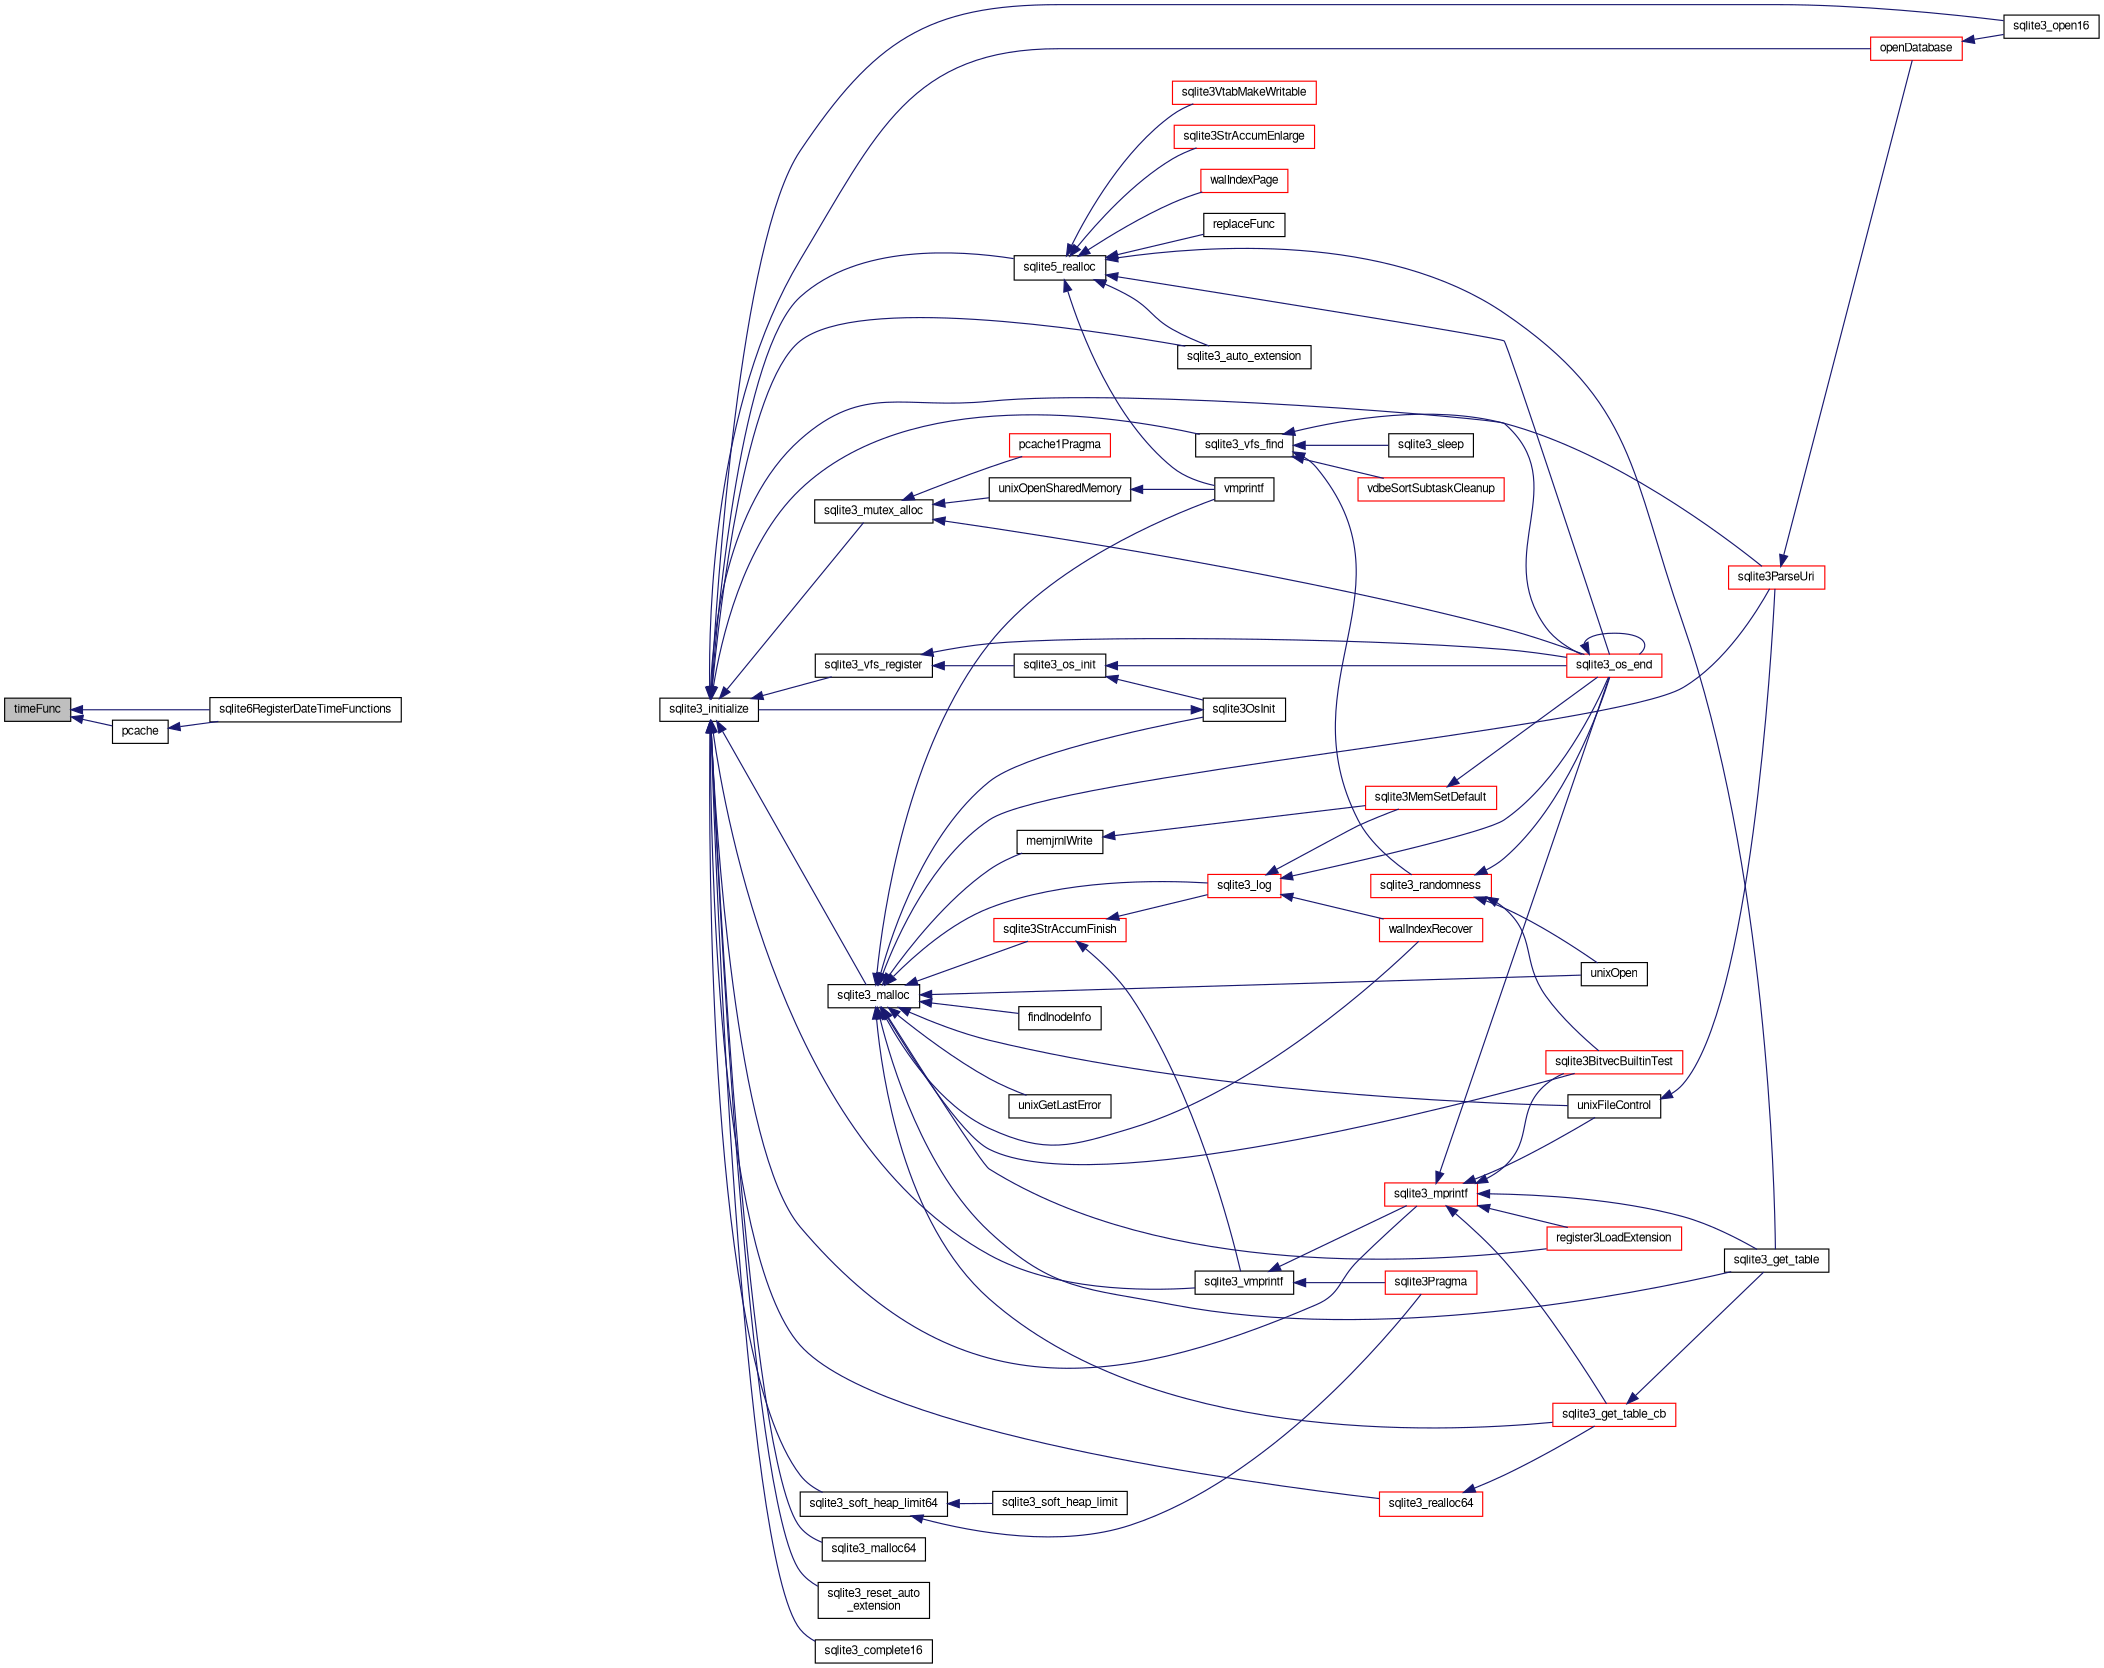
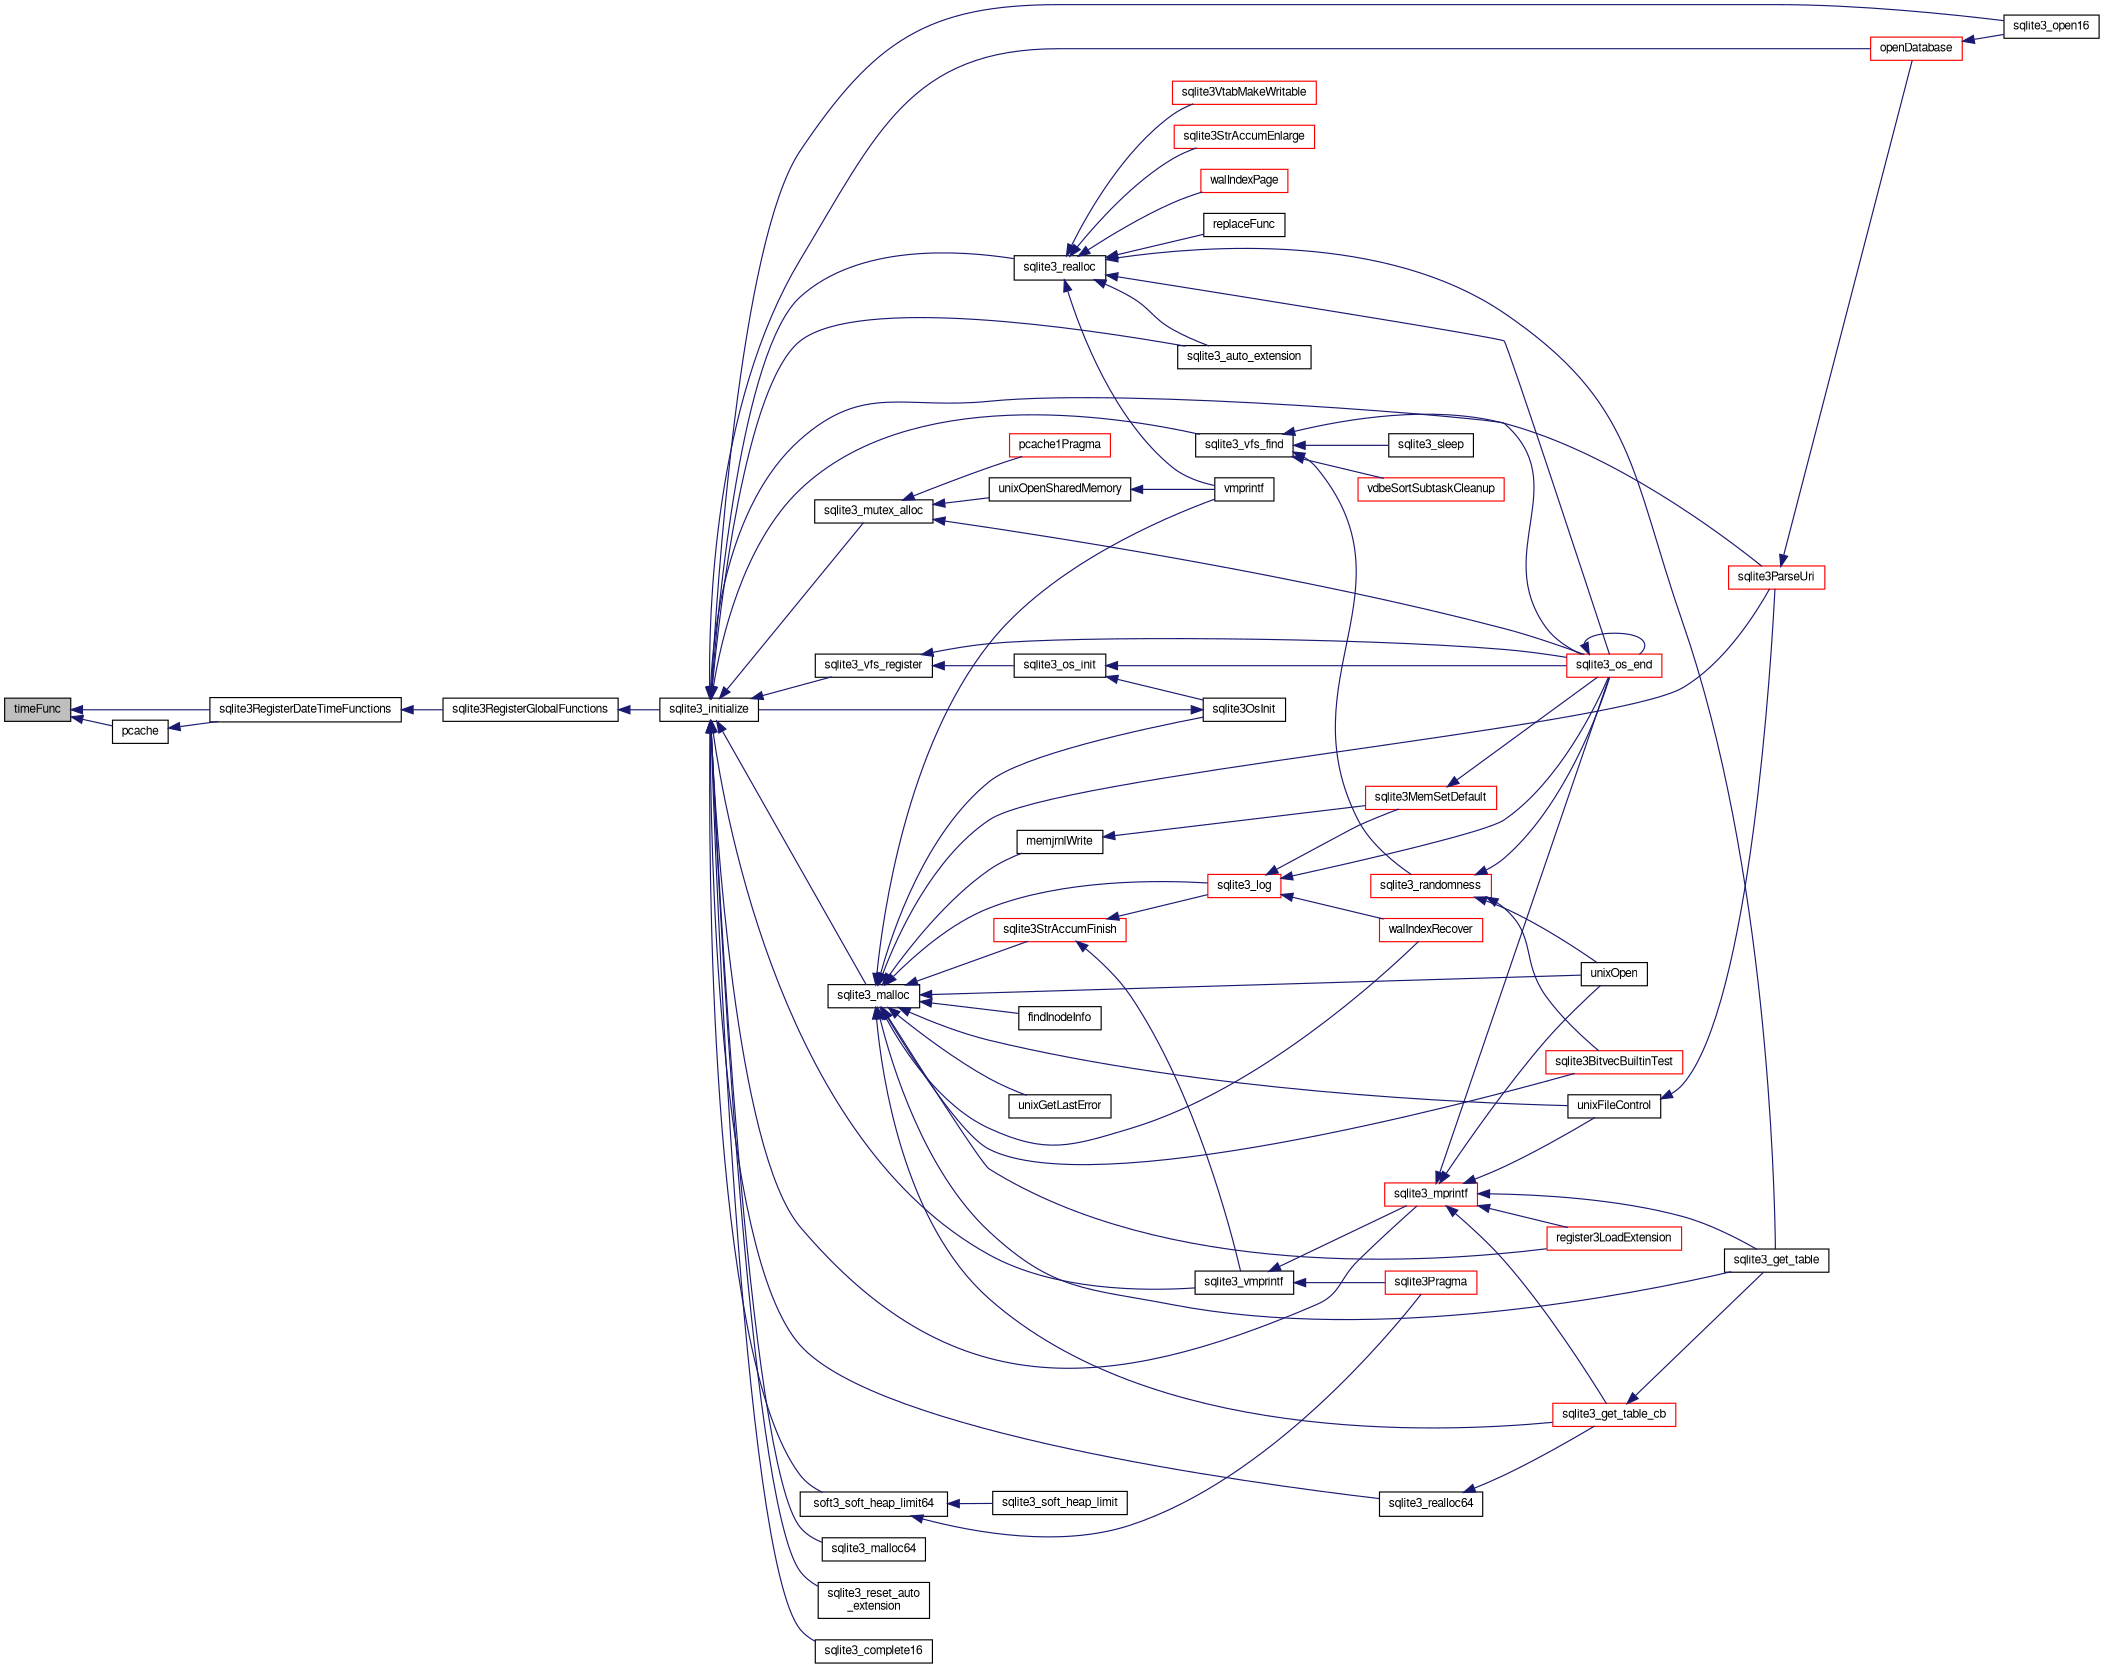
node "sqlite5_realloc": label "sqlite5_realloc" -> "sqlite3_realloc"
node "sqlite6RegisterDateTimeFunctions": label "sqlite6RegisterDateTimeFunctions" -> "sqlite3RegisterDateTimeFunctions"
node "sqlite3RegisterGlobalFunctions": added
edge "sqlite3BitvecBuiltinTest" -> "sqlite3_mprintf": now "unixOpen" -> "sqlite3_mprintf"
node "sqlite3_soft_heap_limit64": label "sqlite3_soft_heap_limit64" -> "soft3_soft_heap_limit64"
node "sqlite3_realloc64": color red -> black
